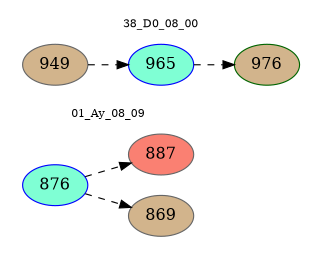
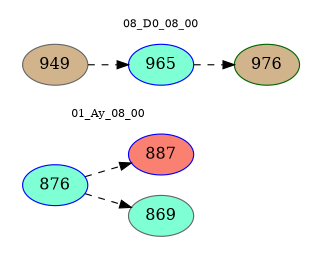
cluster "38_D0_08_00": label "38_D0_08_00" -> "08_D0_08_00"
cluster "01_Ay_08_09": label "01_Ay_08_09" -> "01_Ay_08_00"
node "887": color gray40 -> blue
node "869": fillcolor tan -> aquamarine
